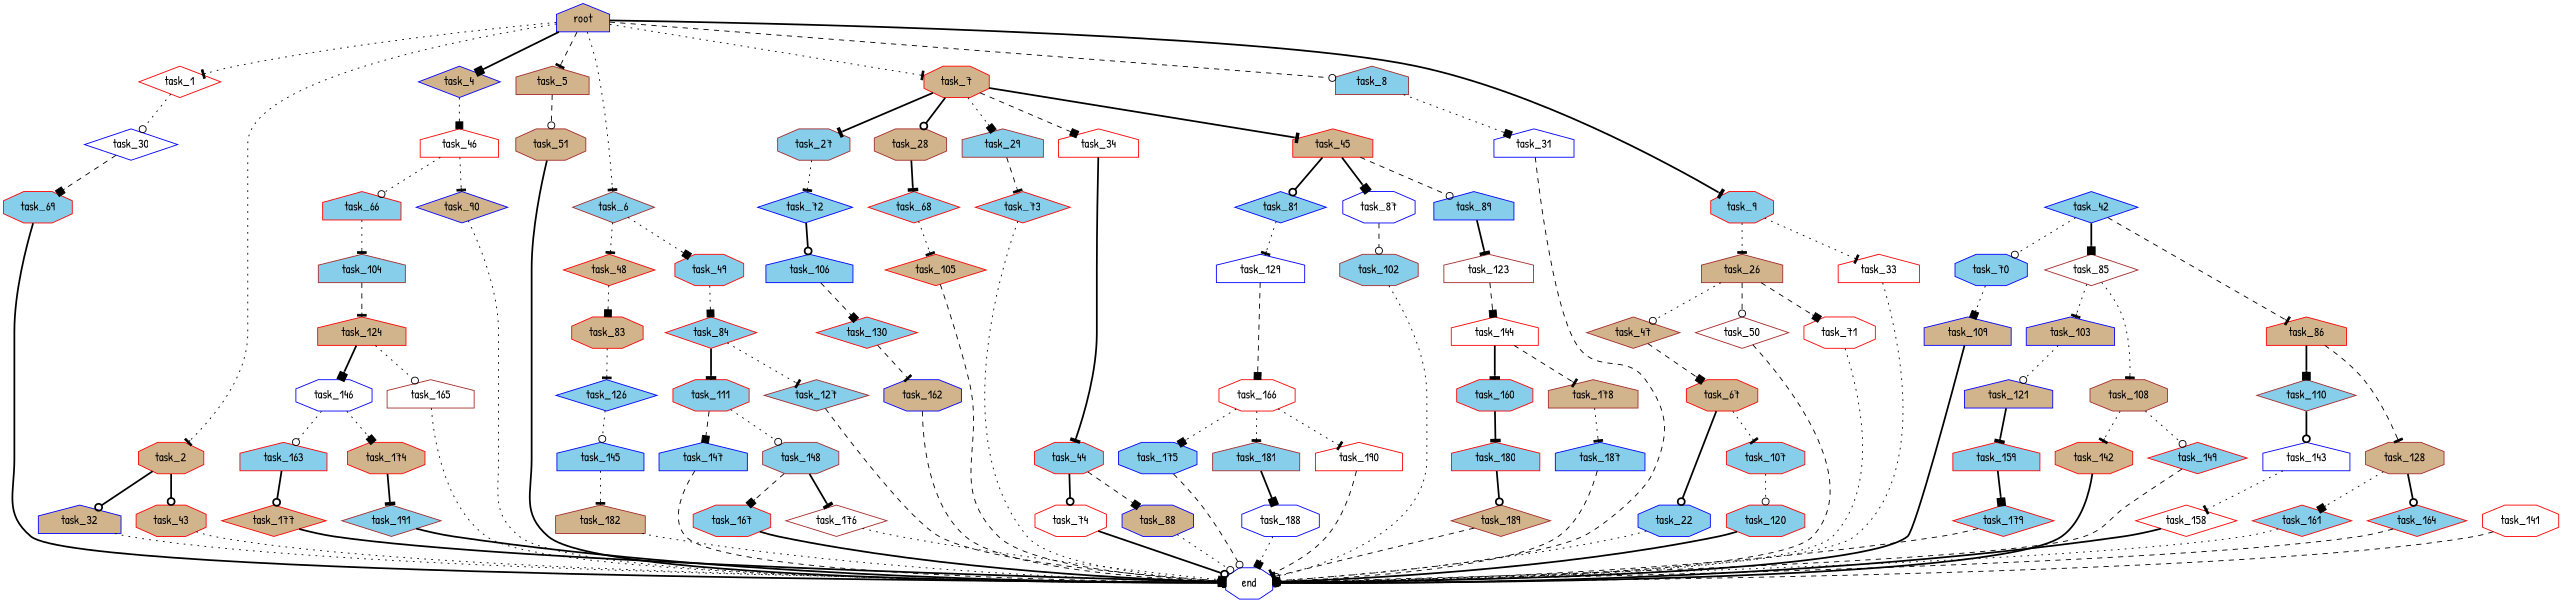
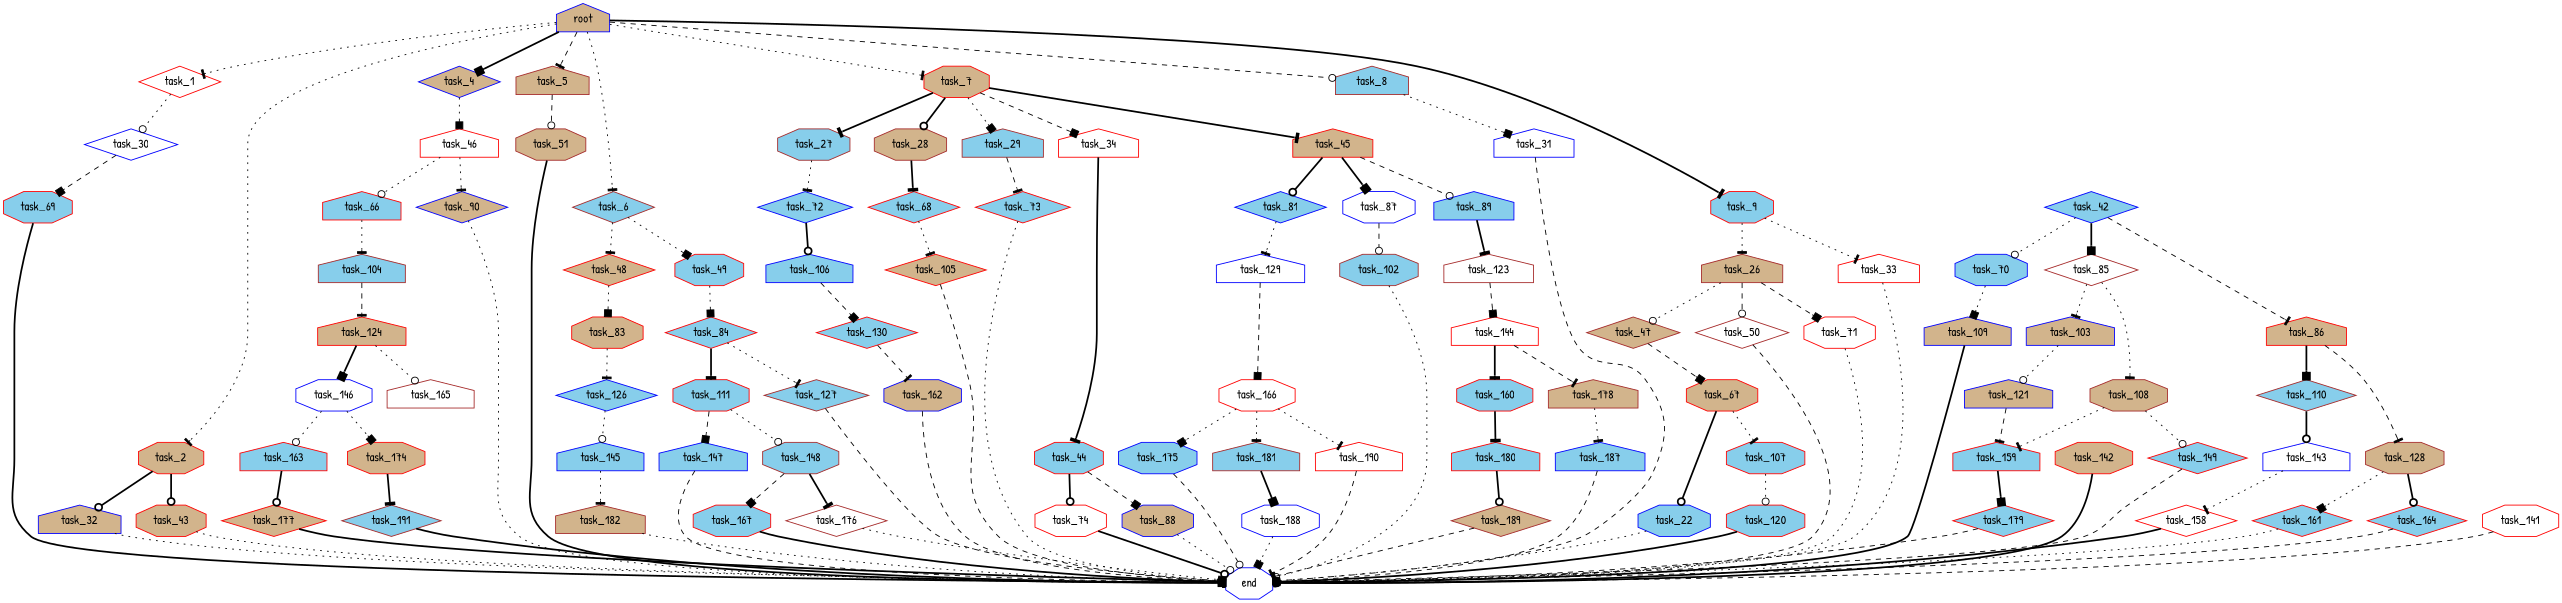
edge "task_121" -> "task_159": style bold -> dashed
edge "task_108" -> "task_142": now "task_108" -> "task_159"
edge "task_165" -> "end": removed
